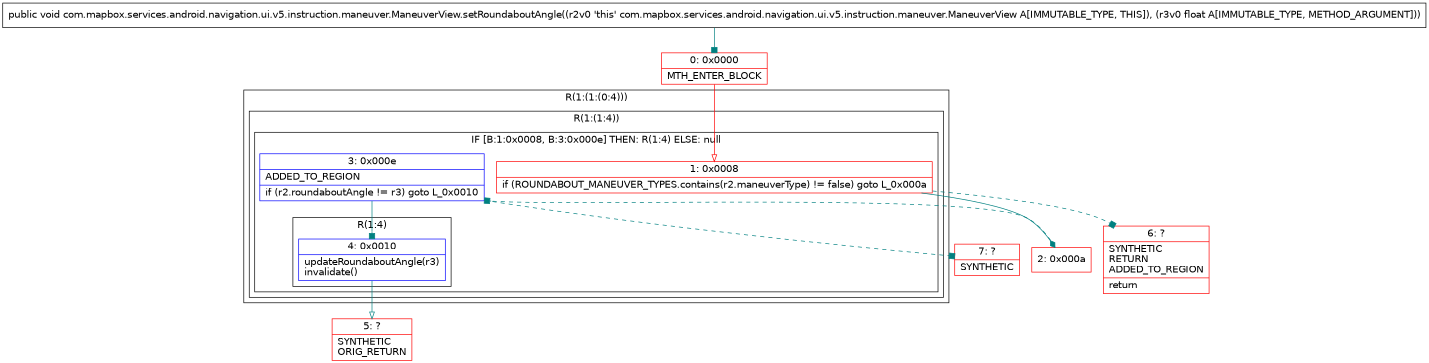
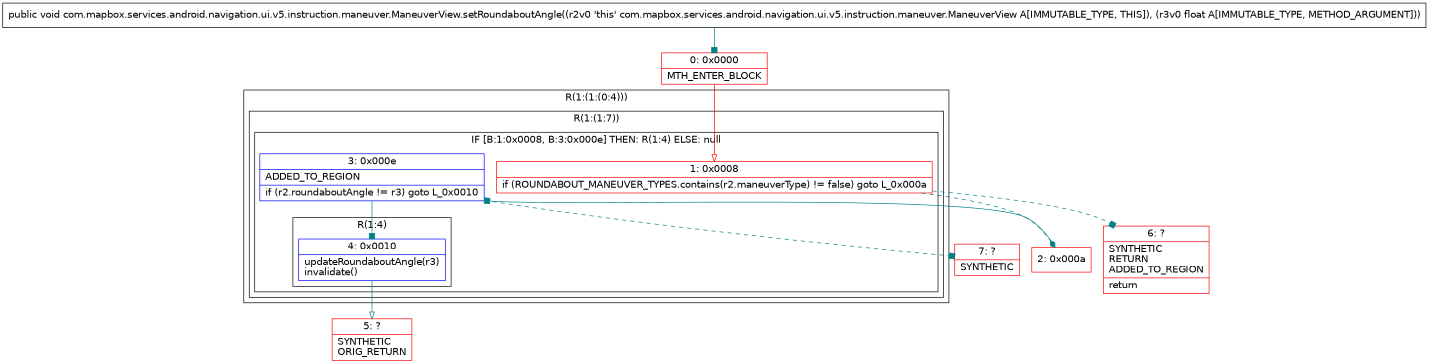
cluster "R(1:(1:4))": label "R(1:(1:4))" -> "R(1:(1:7))"
edge "2: 0x000a" -> "3: 0x000e": style dashed -> solid
edge "1: 0x0008" -> "2: 0x000a": style solid -> dashed
